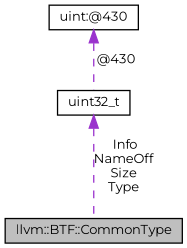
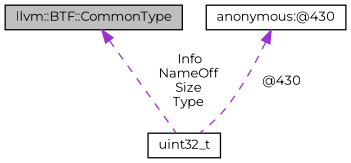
node "uint:@430": label "uint:@430" -> "anonymous:@430"
edge "llvm::BTF::CommonType" -> "uint32_t": reversed
